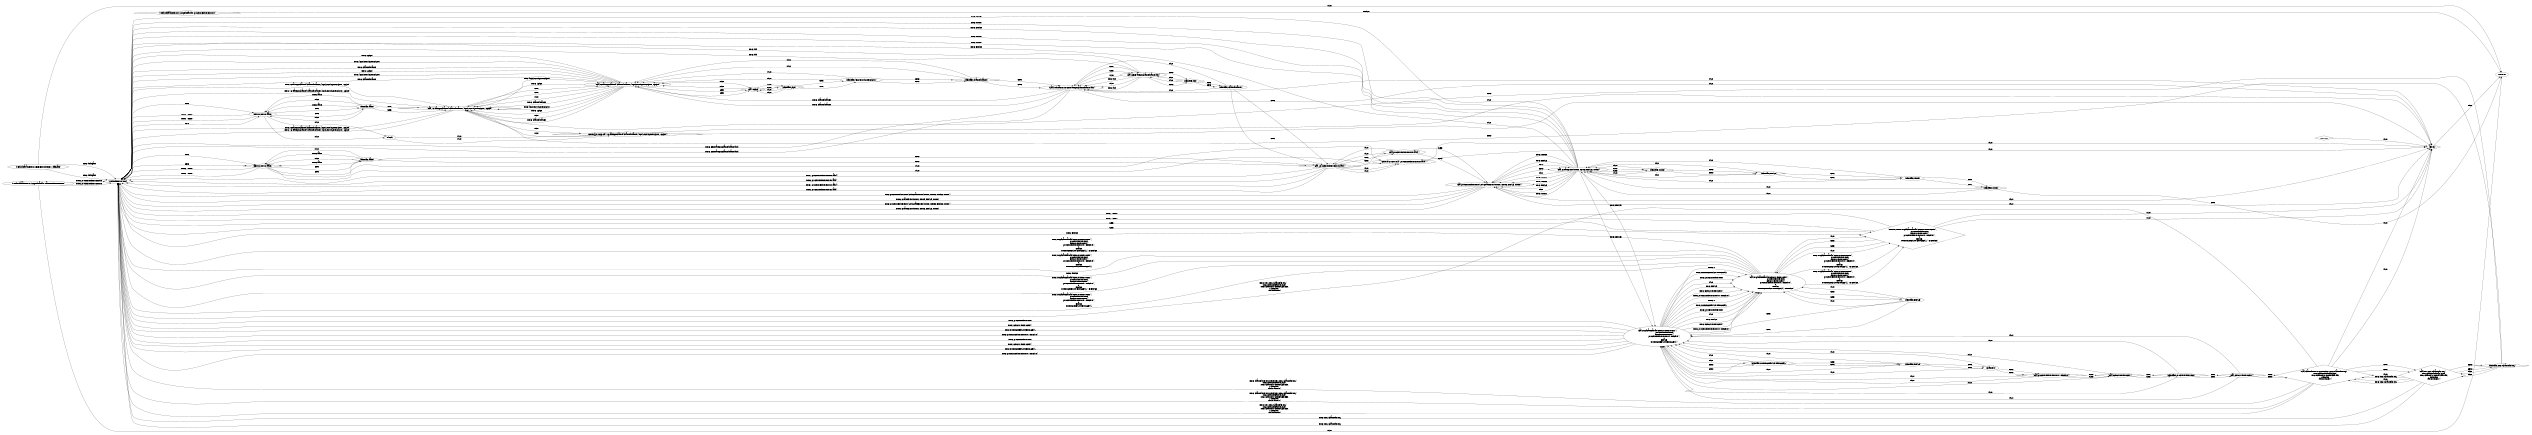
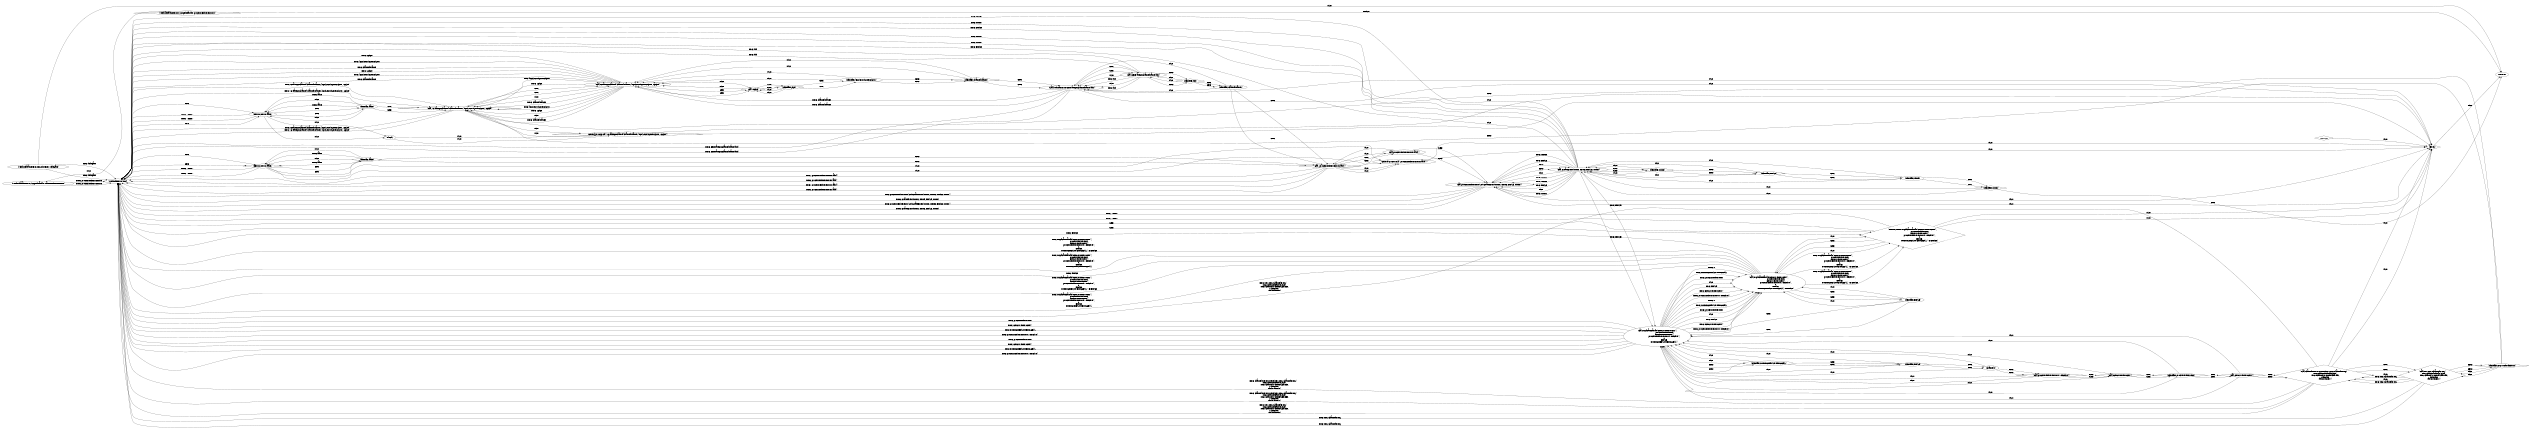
node "(MethodParameterIn,SERVER::Listener* delegate)": label "(MethodParameterIn,SERVER::Listener* delegate)" -> "(MethodParameterIn,IPC::Listener* delegate)"
node "(Identifier,IPC::ChannelProxy)": label "(Identifier,IPC::ChannelProxy)" -> "(Identifier,IPC::MethodReturn)"
edge "(MethodParameterIn,ScopedHandle* name_exit_event_out)" -> "1000101": now "(MethodParameterIn,ScopedHandle* name_exit_event_out)" -> "(MethodParameterOut,ScopedHandle* process_exit_event_out)"
